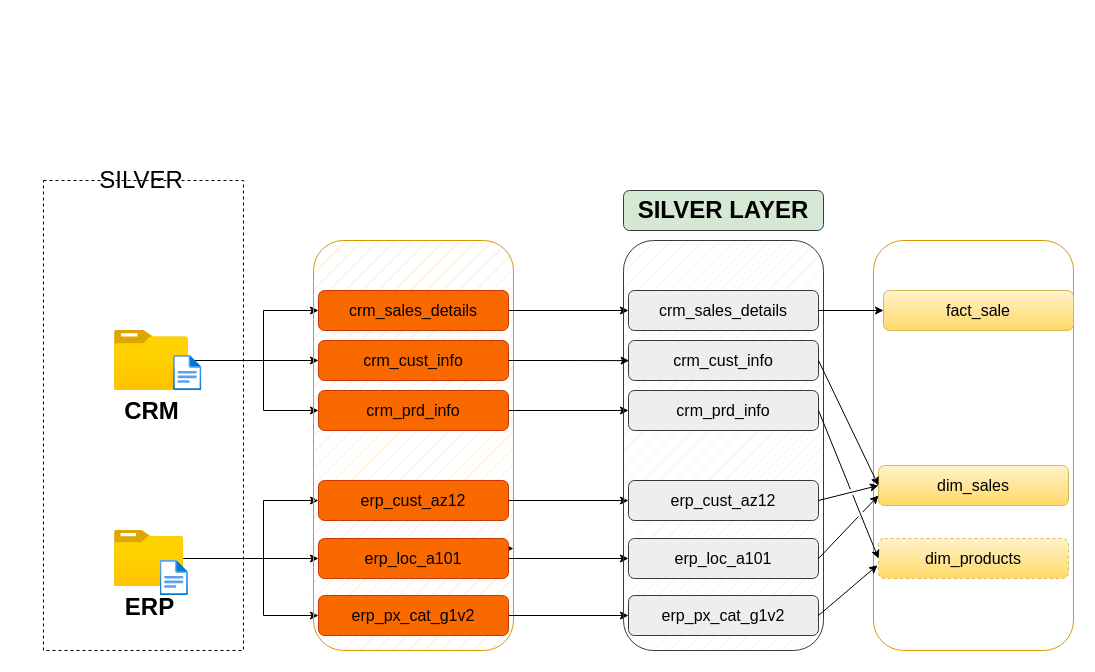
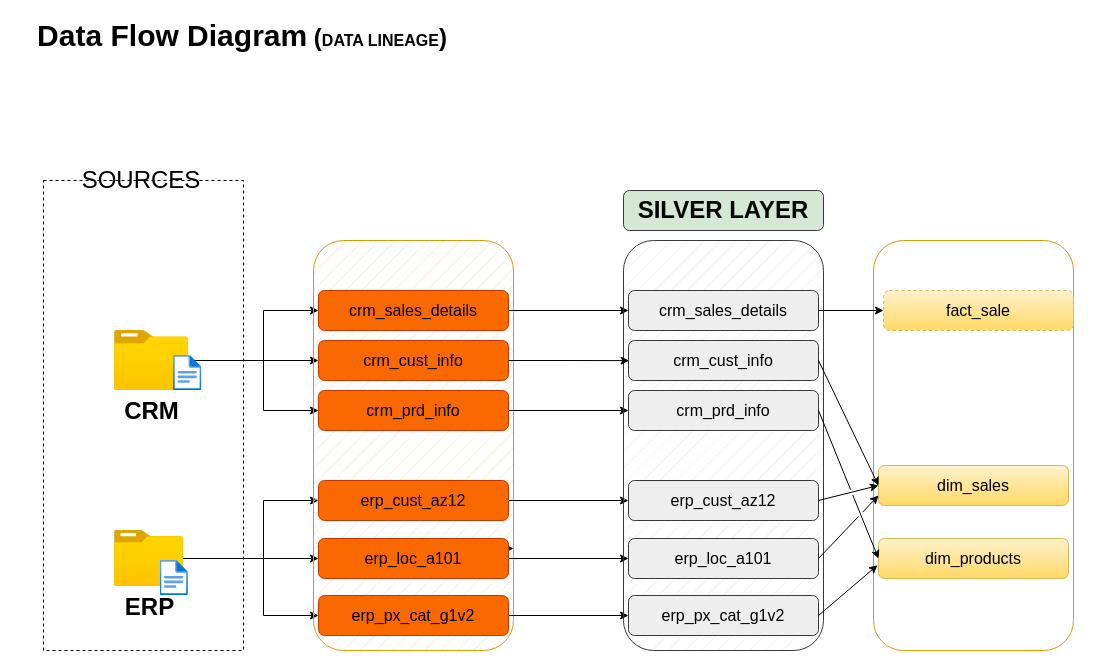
node "Data Flow Diagram (DATA LINEAGE)": added
node "SILVER": label "SILVER" -> "SOURCES"
node "fact_sale": style solid -> dashed
node "dim_products": style dashed -> solid
